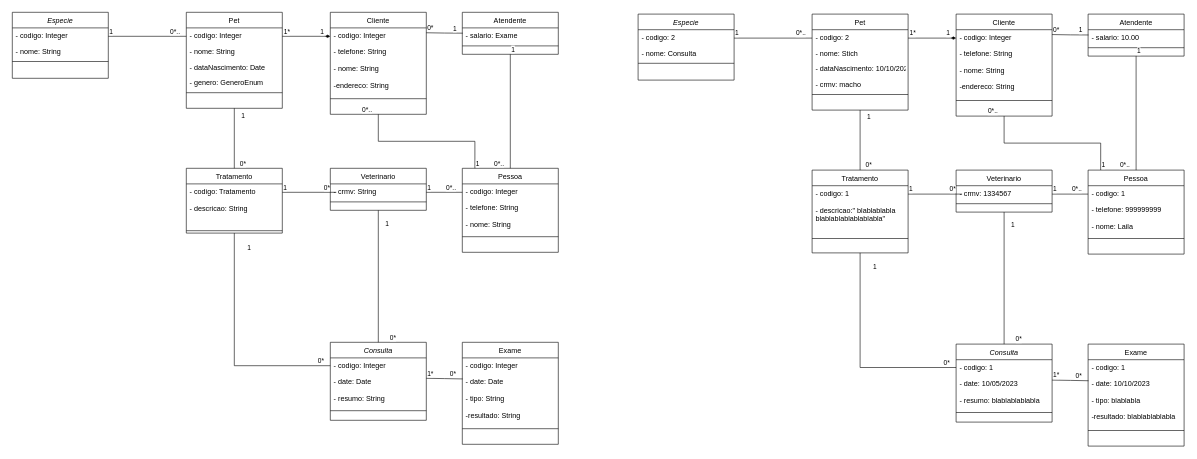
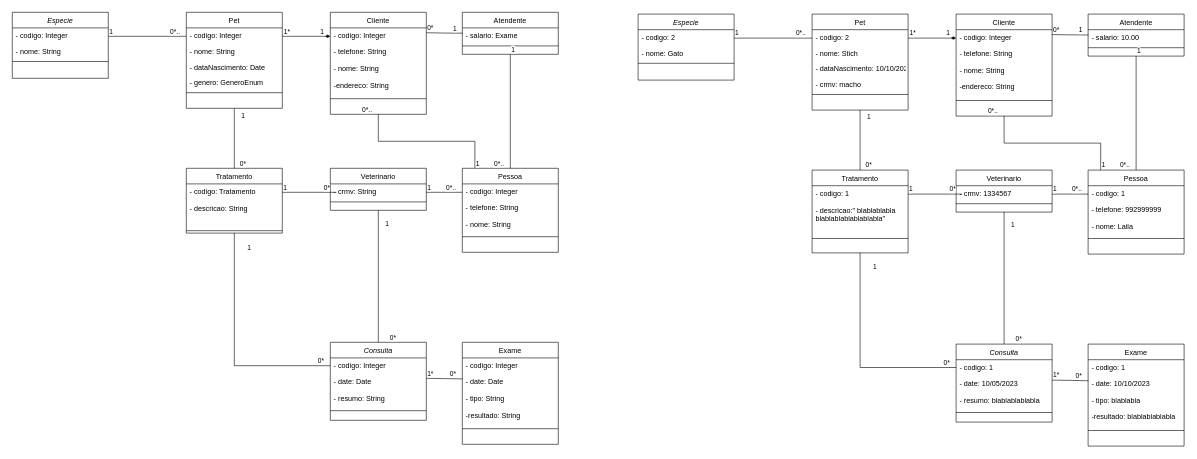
node "- nome: Consulta": label "- nome: Consulta" -> "- nome: Gato"
node "- telefone: 999999999 - nome: Laila": label "- telefone: 999999999 - nome: Laila" -> "- telefone: 992999999 - nome: Laila"
